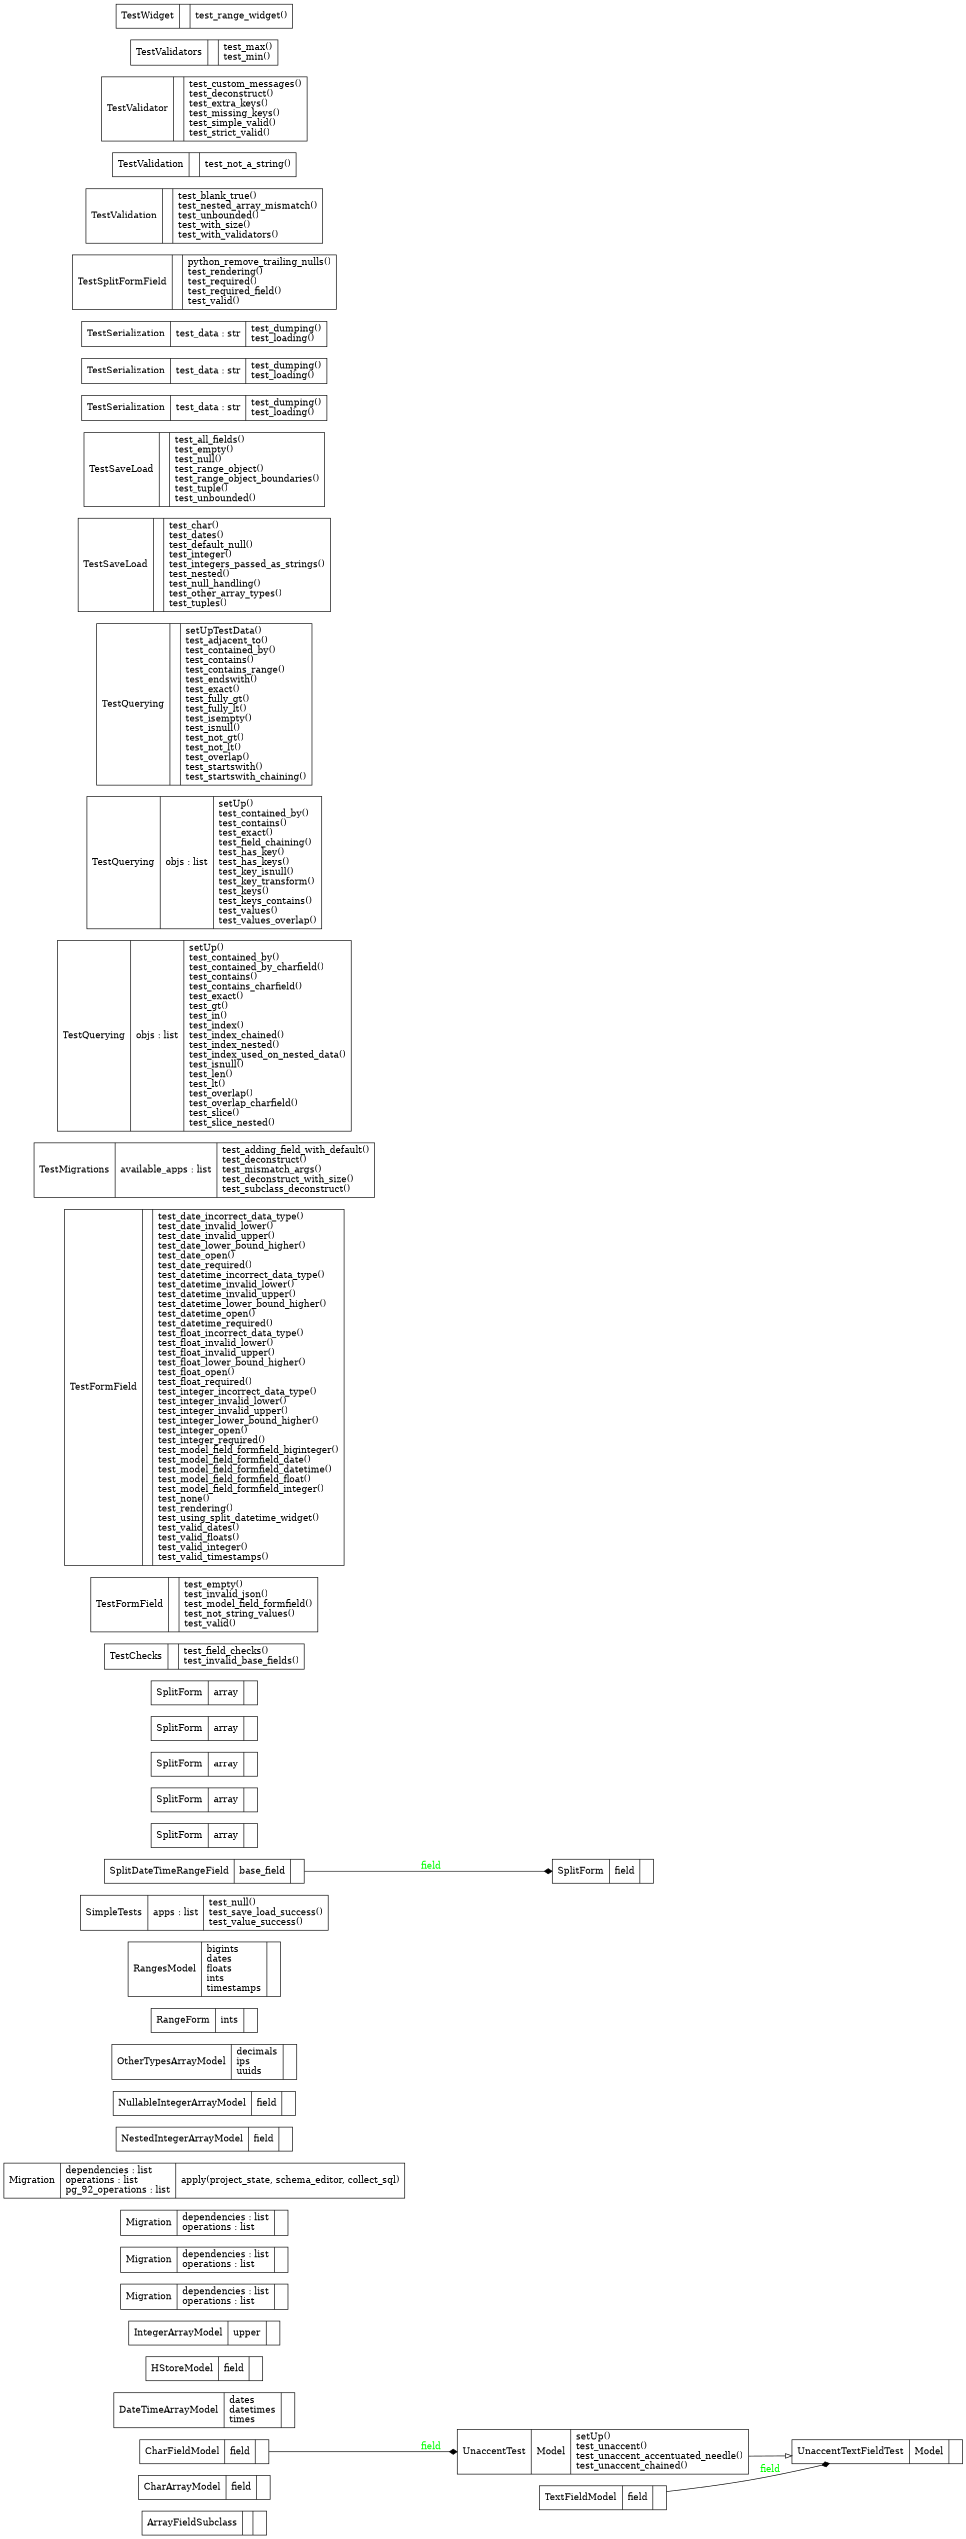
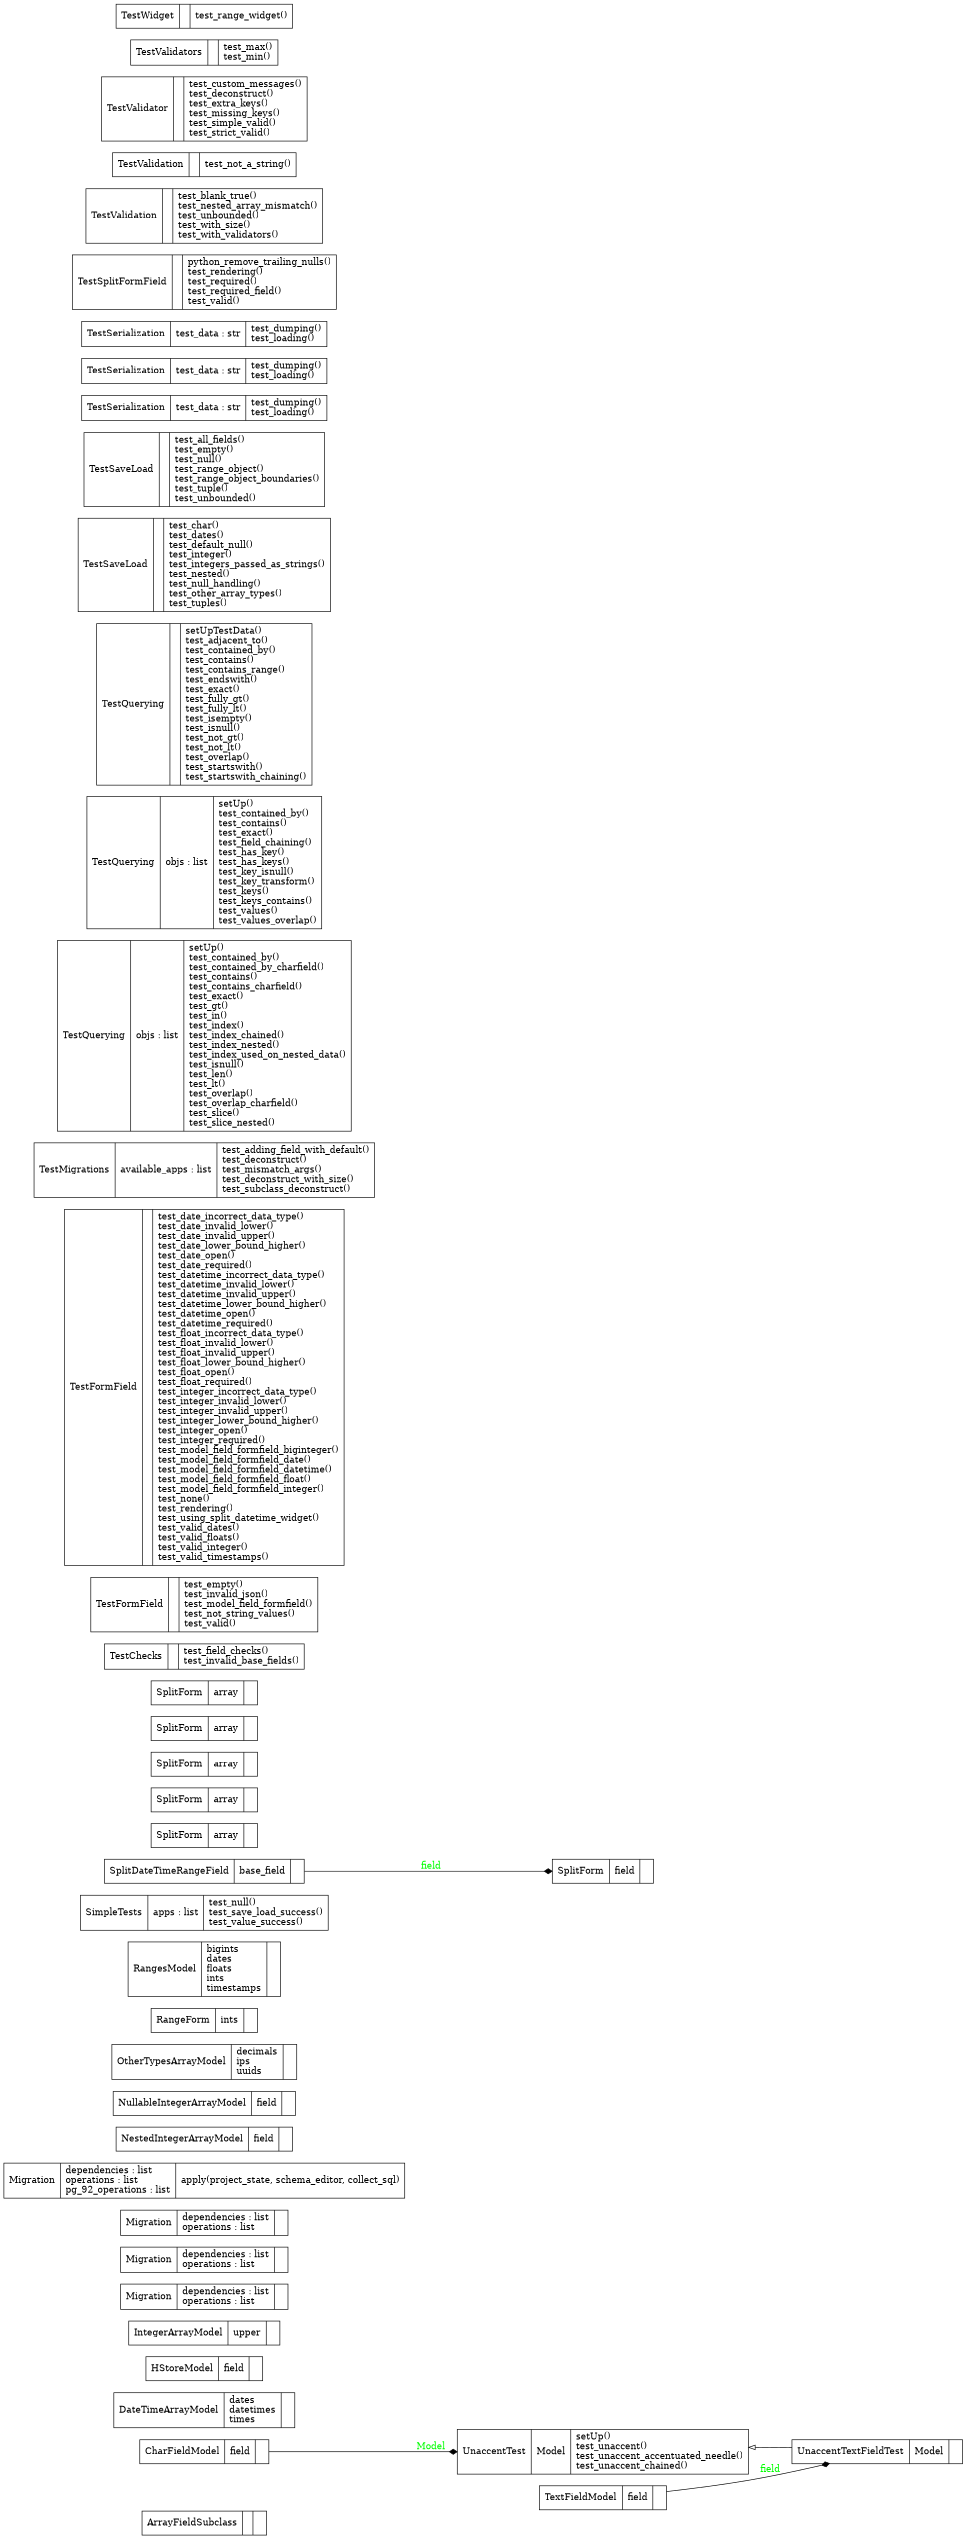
edge "CharFieldModel" -> "UnaccentTest": label "field" -> "Model"
edge "UnaccentTest" -> "UnaccentTextFieldTest": reversed
node "CharArrayModel": removed
